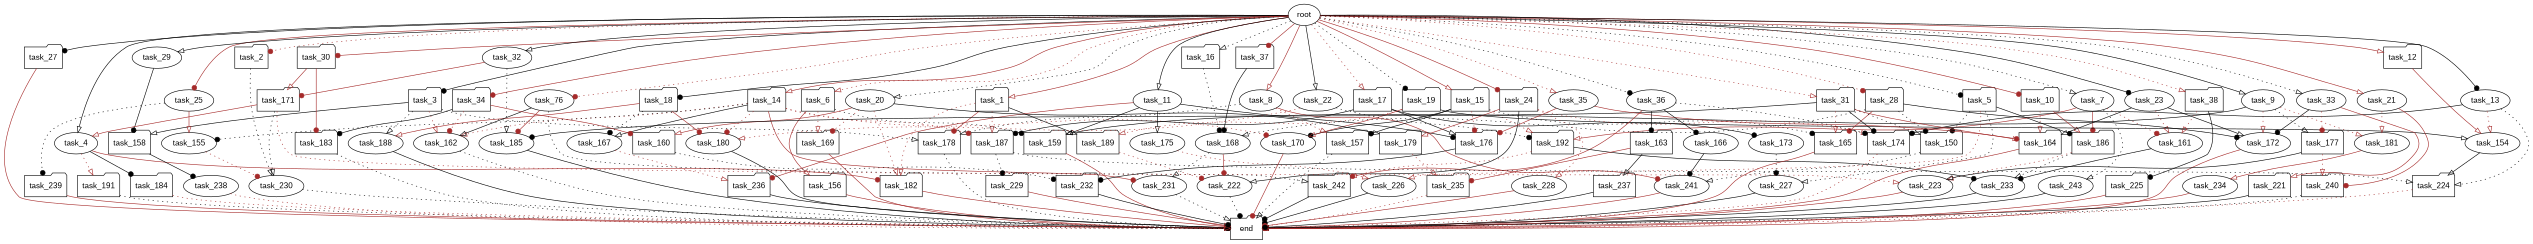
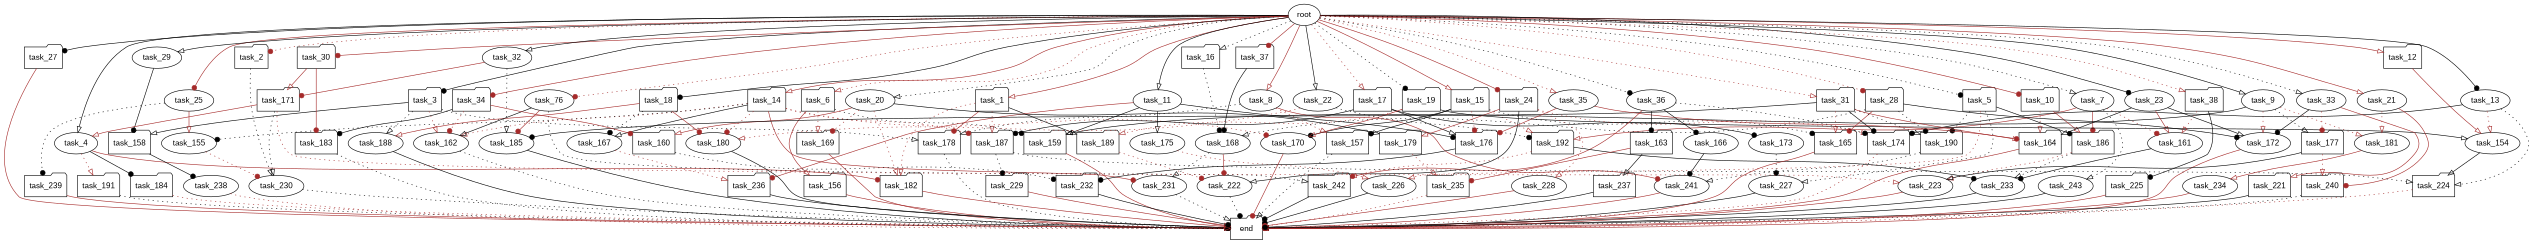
edge "task_23" -> "task_161": style dotted -> solid
node "task_150": label "task_150" -> "task_190"
